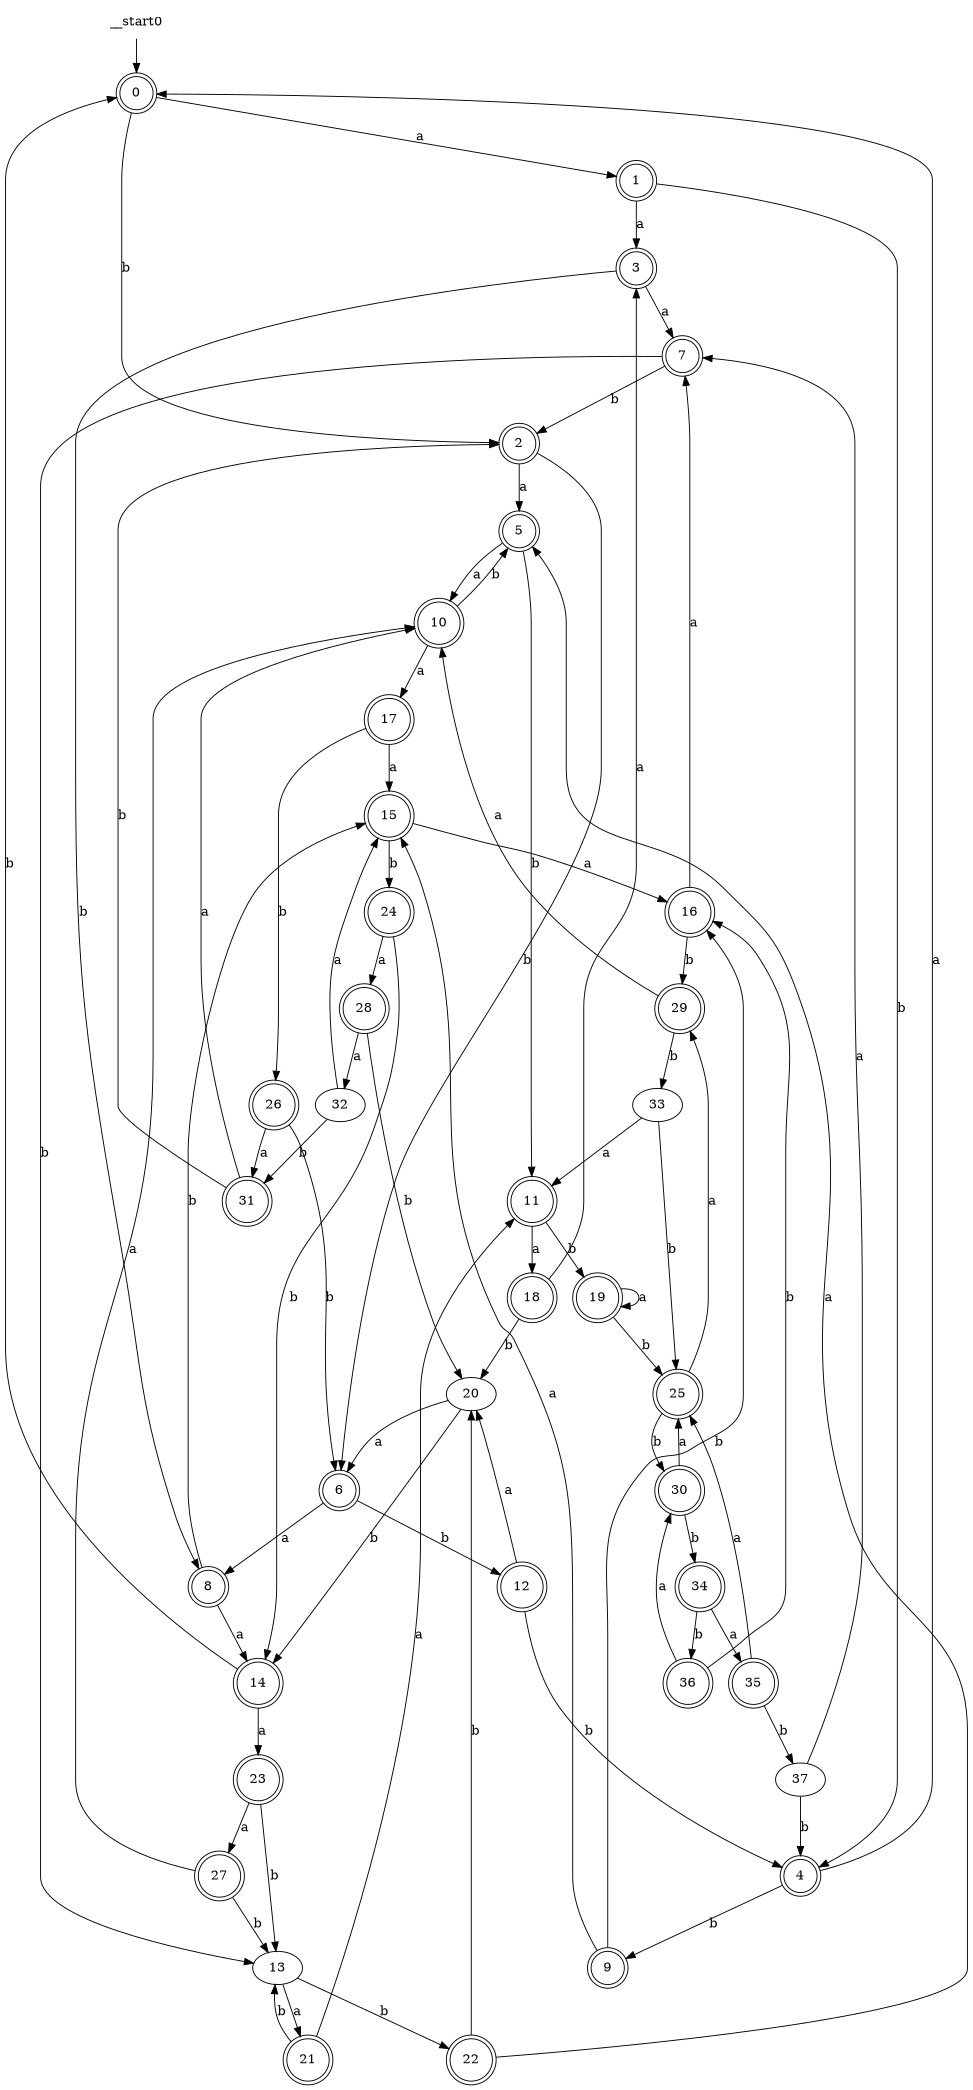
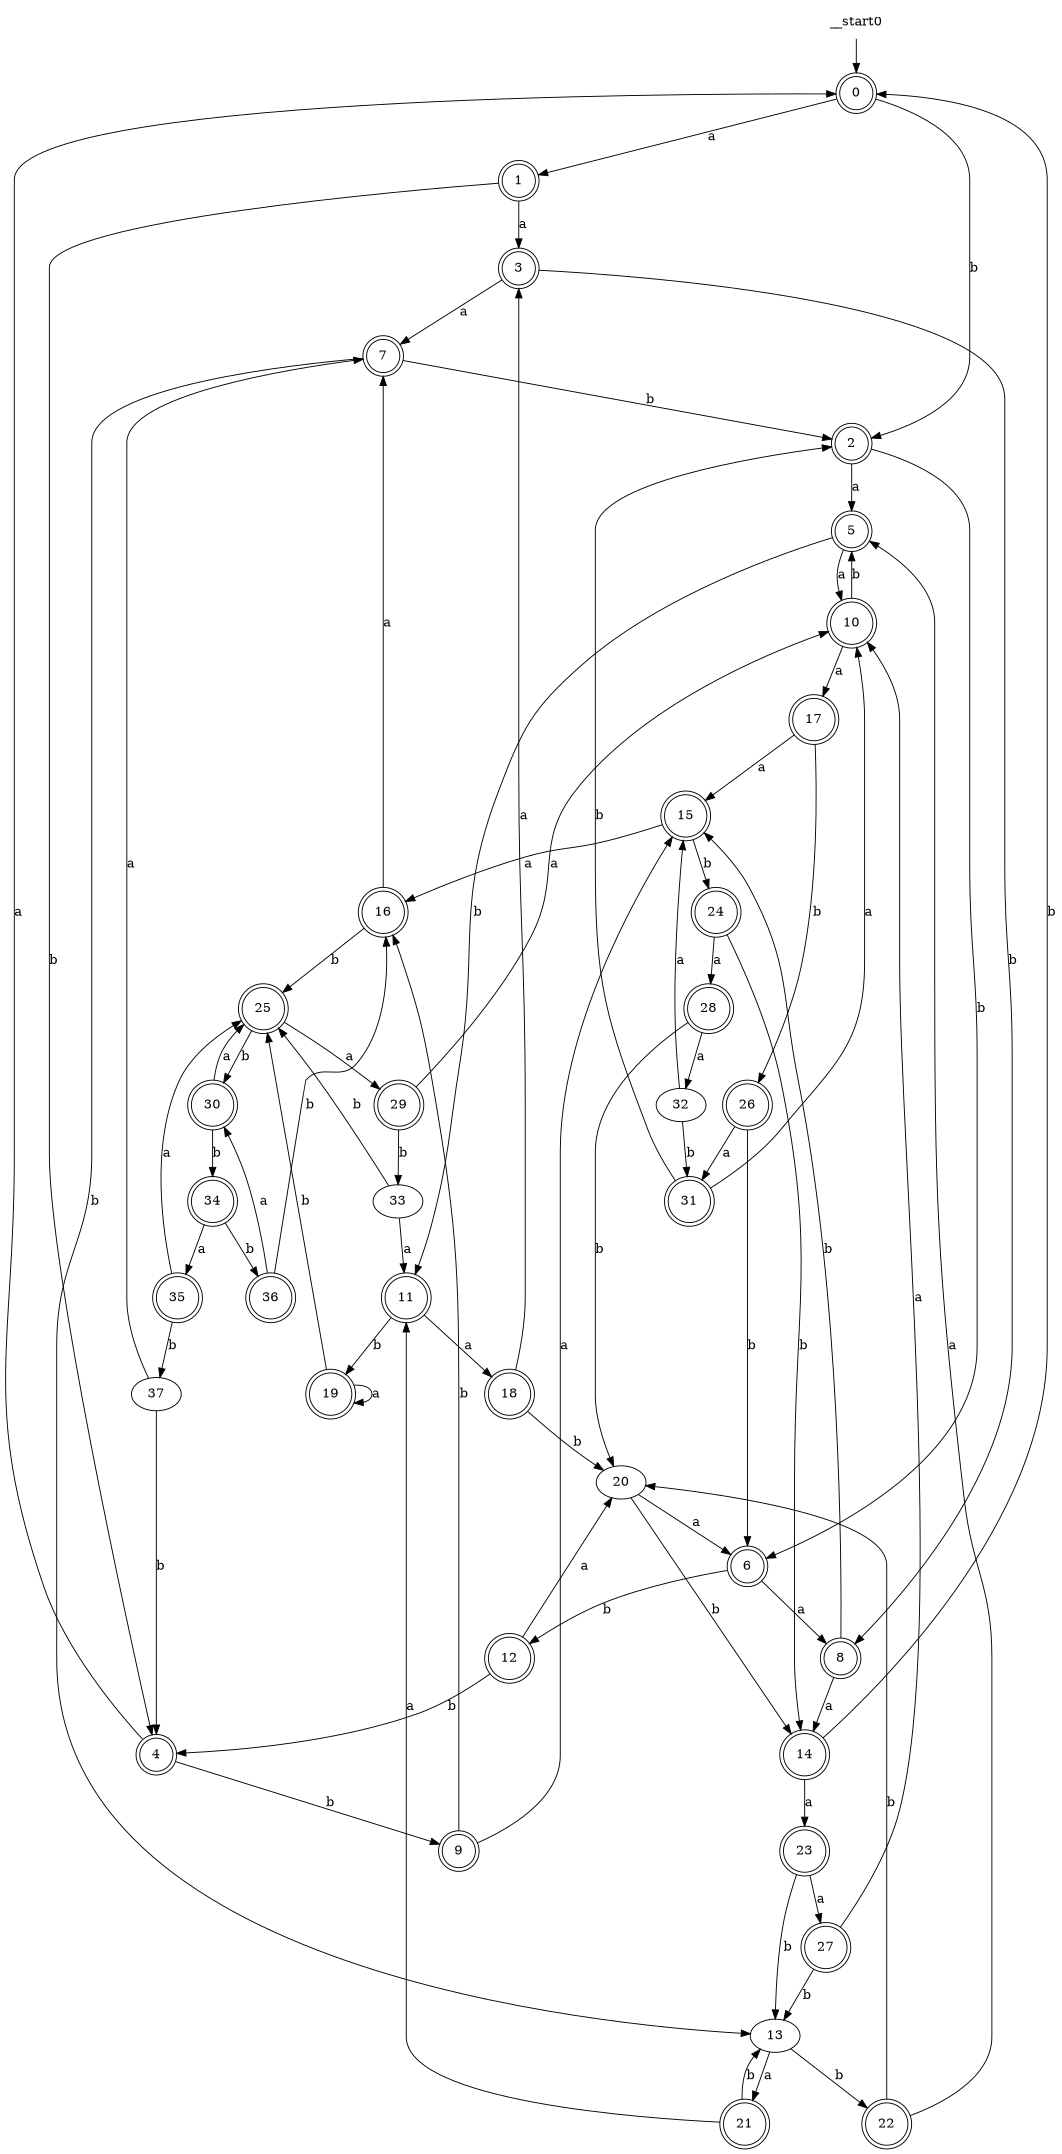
edge "16" -> "29": now "16" -> "25"
